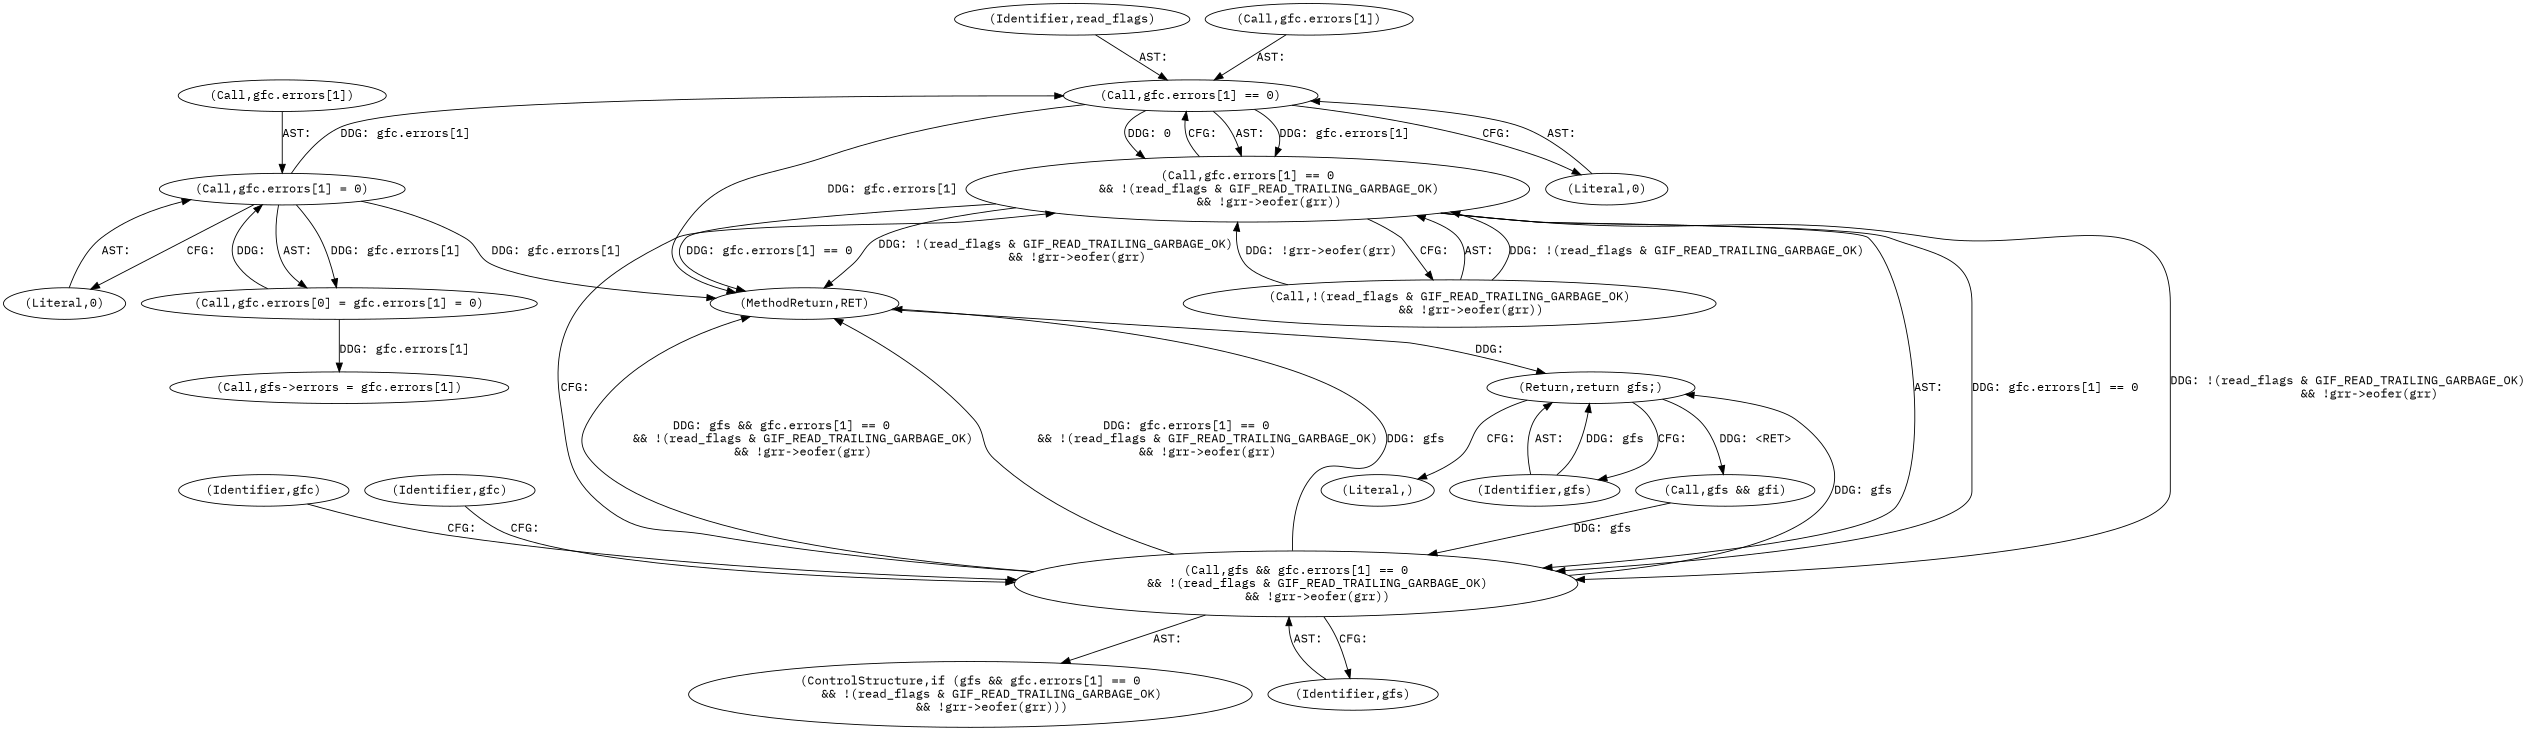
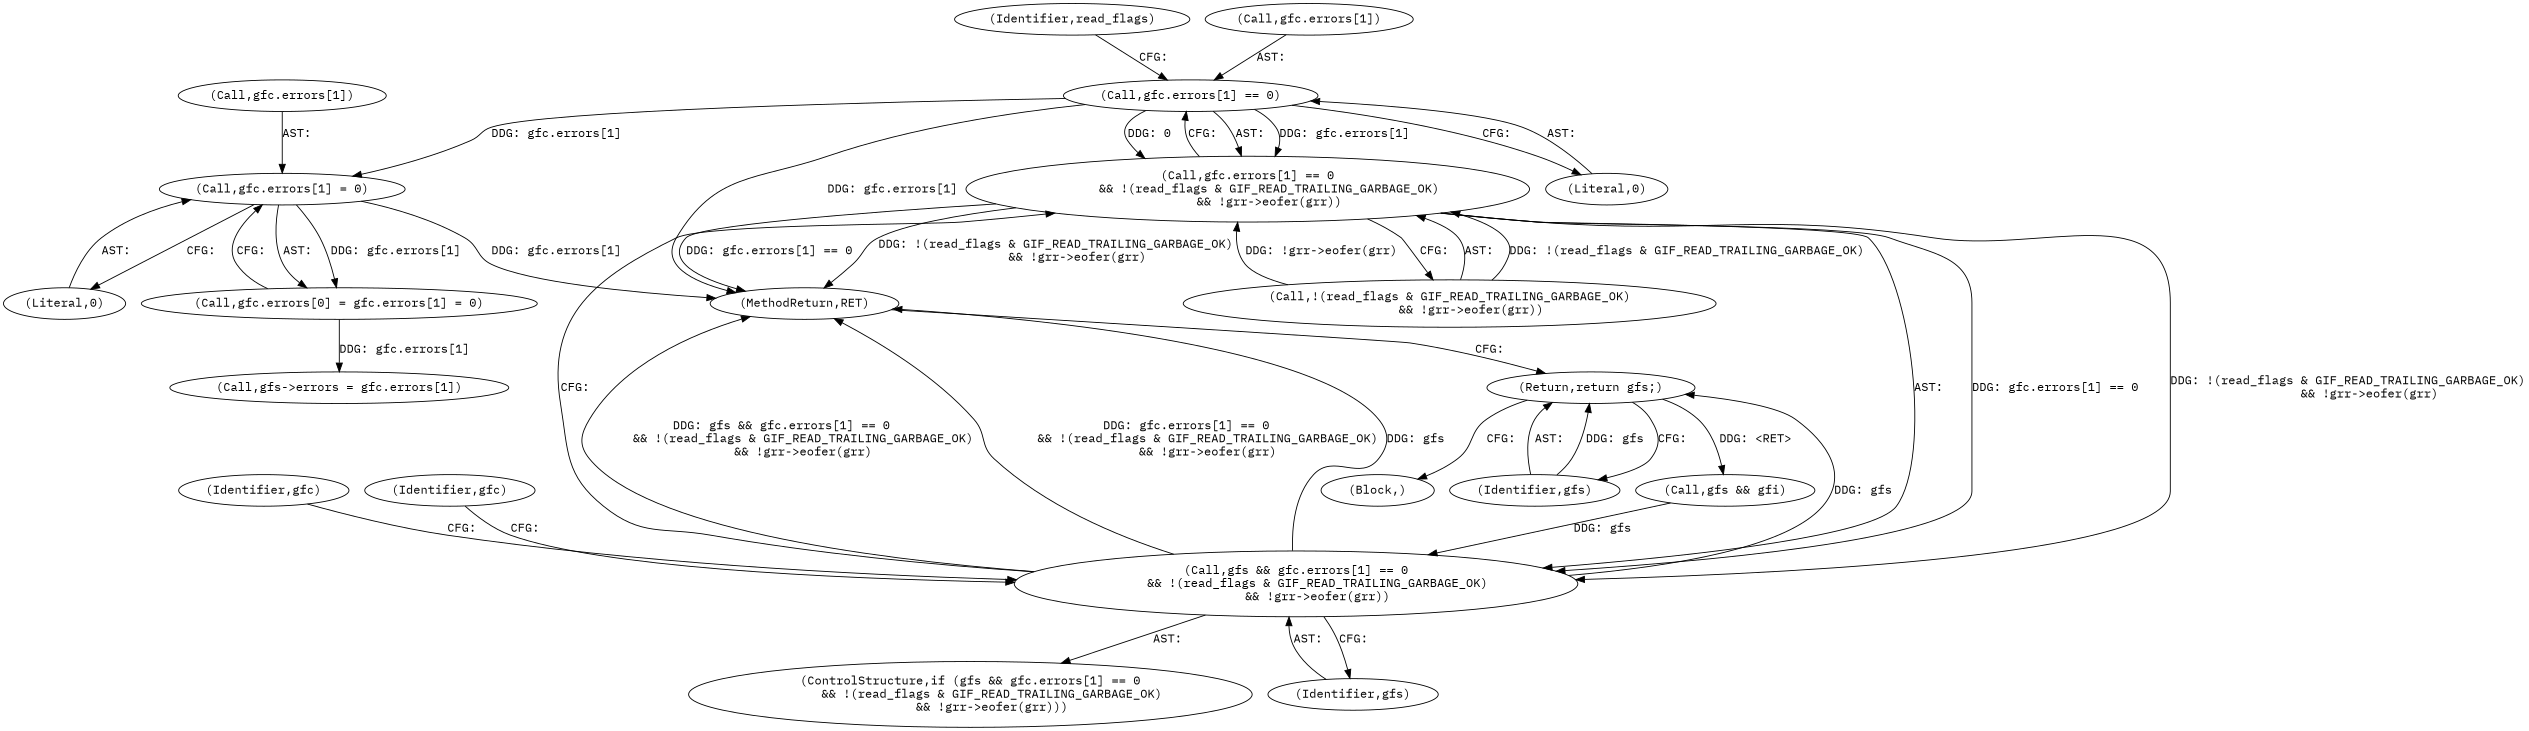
edge "(Identifier,read_flags)" -> "(Call,gfc.errors[1] == 0)": label "AST: " -> "CFG: "
edge "(Call,gfc.errors[1] = 0)" -> "(Call,gfc.errors[1] == 0)": reversed
edge "(Call,gfc.errors[0] = gfc.errors[1] = 0)" -> "(Call,gfc.errors[1] = 0)": label "DDG: " -> "CFG: "
edge "(MethodReturn,RET)" -> "(Return,return gfs;)": label "DDG: " -> "CFG: "
node "(Literal,)": label "(Literal,)" -> "(Block,)"
